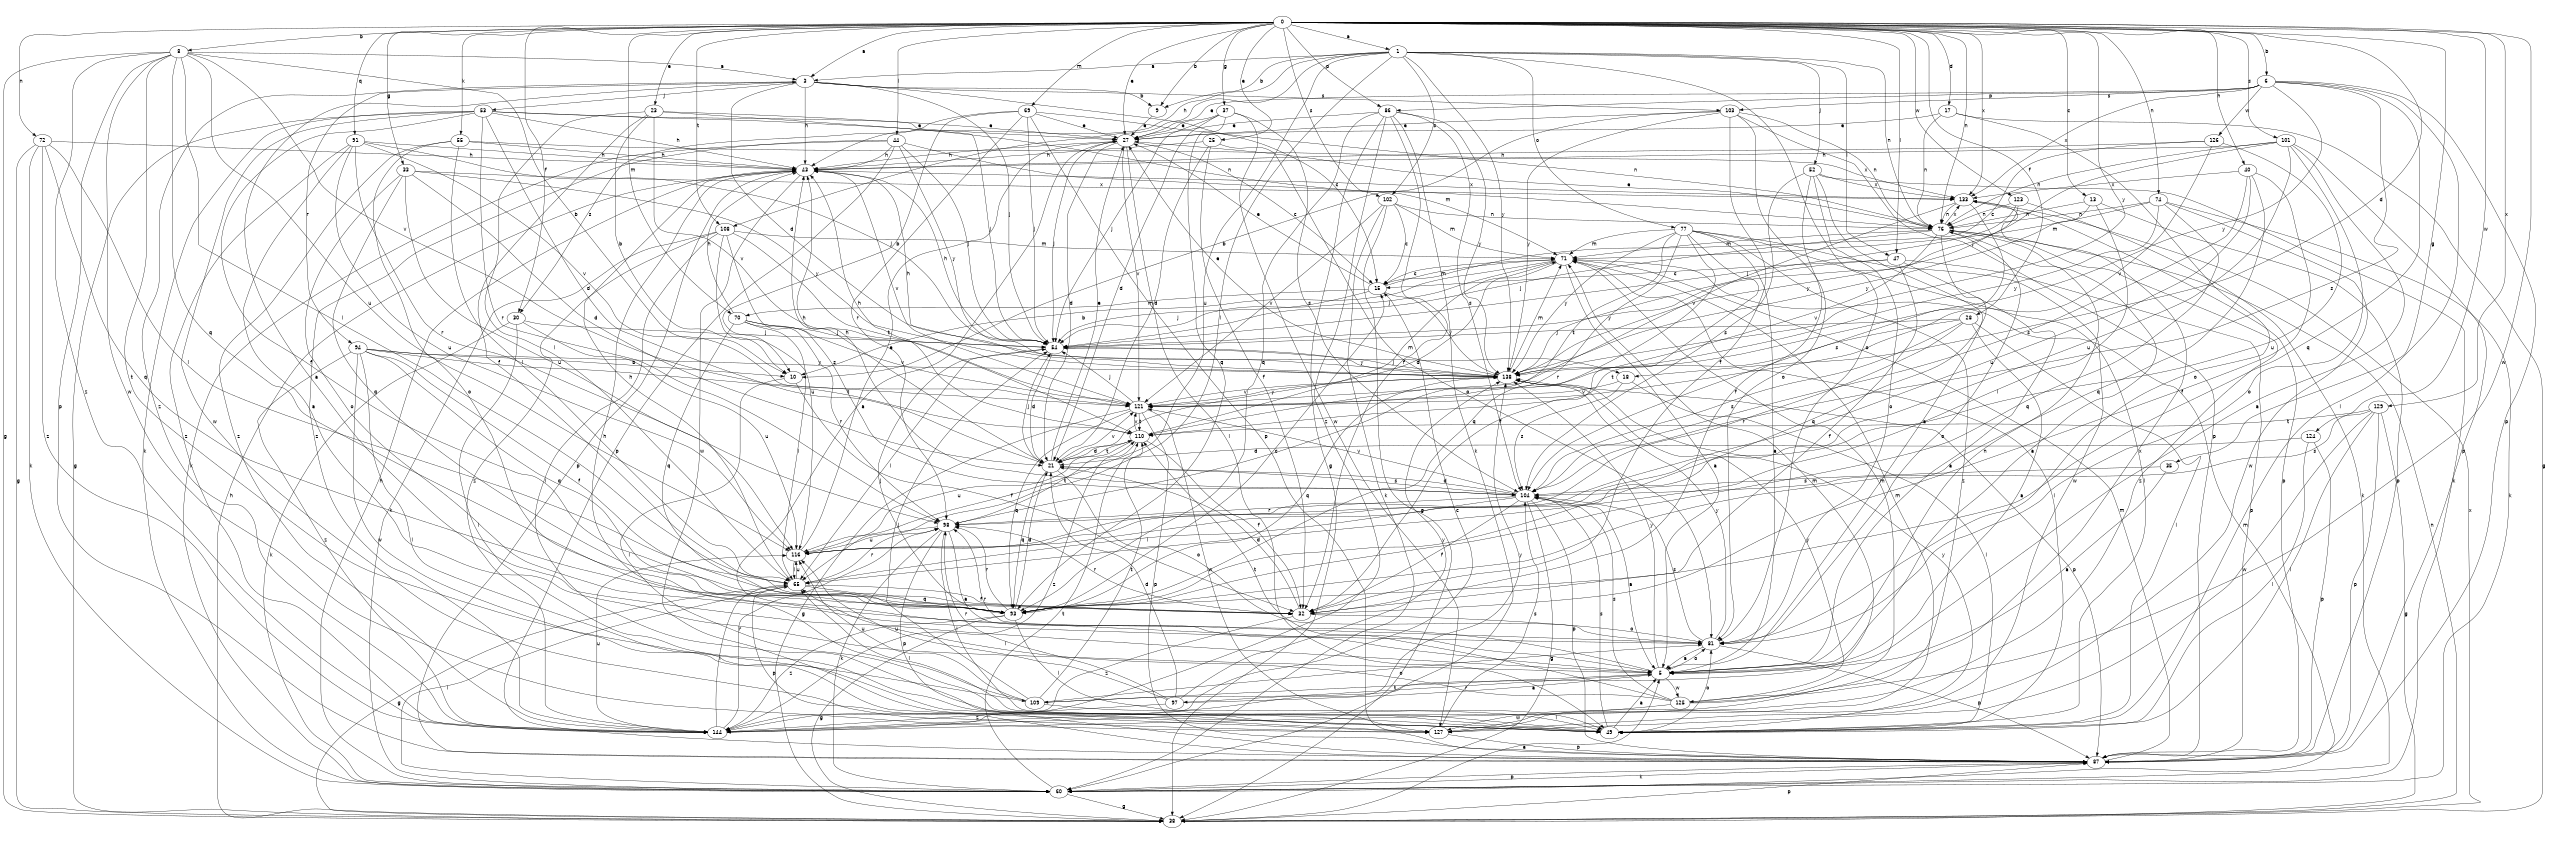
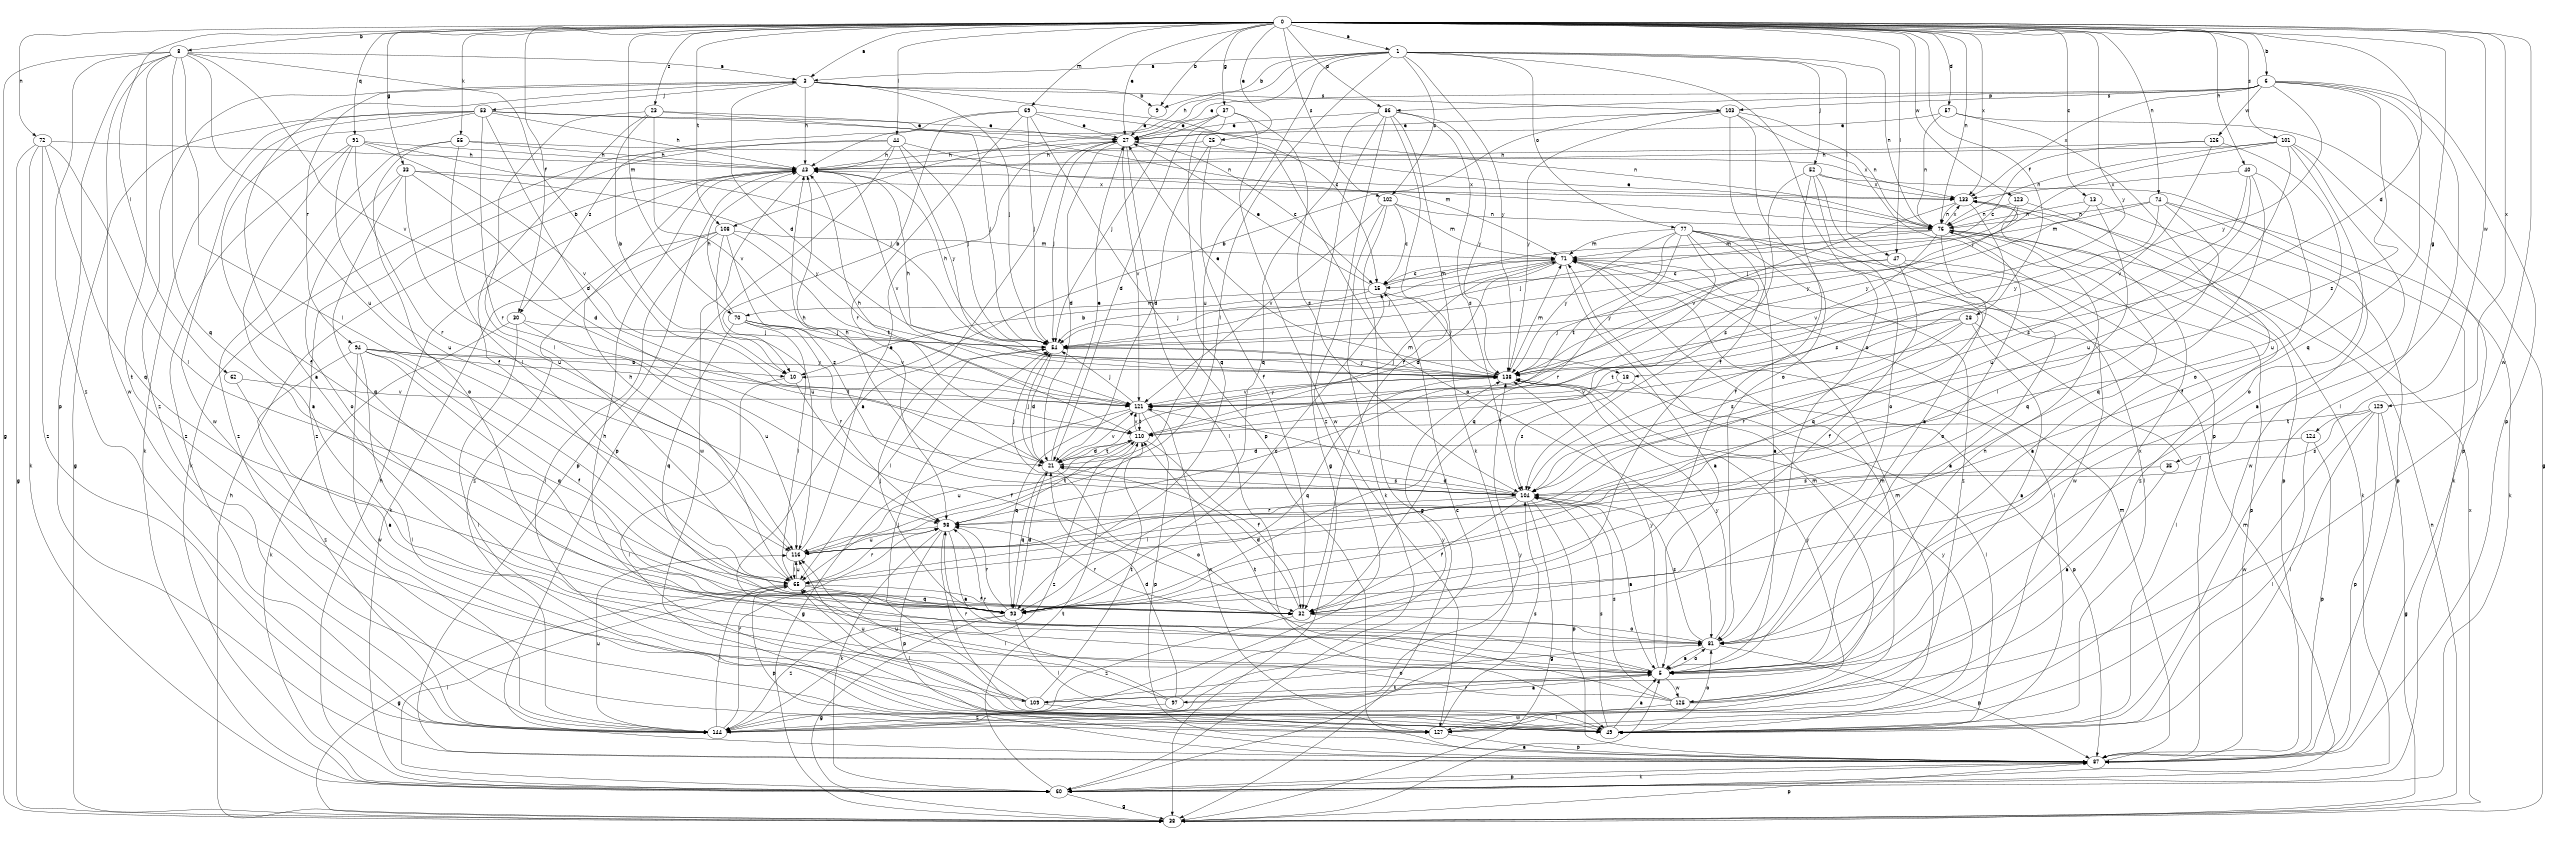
edge "0" -> "23": label "e" -> "s"
node "17": label "17" -> "57"
node "62": added
edge "104" -> "54": added, label "j"
